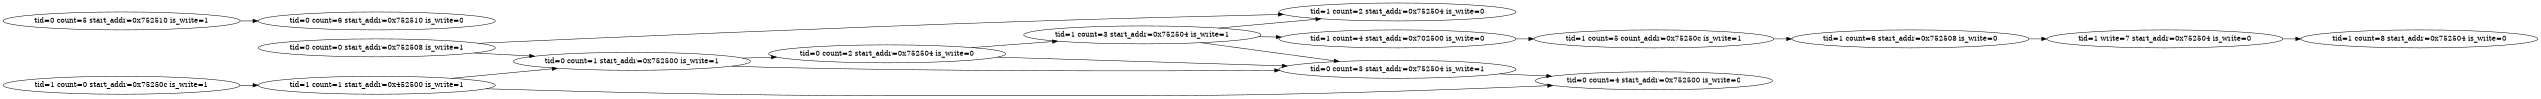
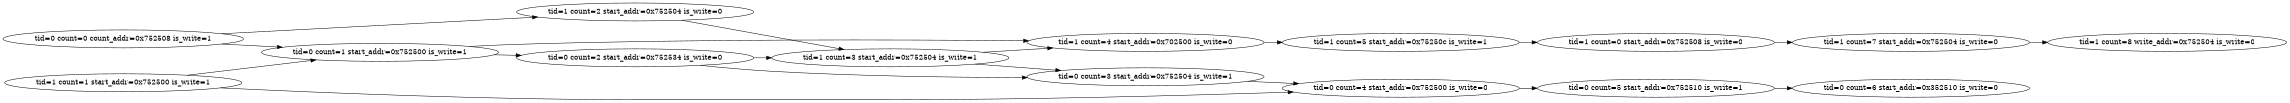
node "tid=0 count=6 start_addr=0x752510 is_write=0": label "tid=0 count=6 start_addr=0x752510 is_write=0" -> "tid=0 count=6 start_addr=0x352510 is_write=0"
edge "tid=1 count=3 start_addr=0x752504 is_write=1" -> "tid=1 count=2 start_addr=0x752504 is_write=0": reversed
node "tid=1 count=5 count_addr=0x75250c is_write=1": label "tid=1 count=5 count_addr=0x75250c is_write=1" -> "tid=1 count=5 start_addr=0x75250c is_write=1"
node "tid=1 count=6 start_addr=0x752508 is_write=0": label "tid=1 count=6 start_addr=0x752508 is_write=0" -> "tid=1 count=0 start_addr=0x752508 is_write=0"
node "tid=1 write=7 start_addr=0x752504 is_write=0": label "tid=1 write=7 start_addr=0x752504 is_write=0" -> "tid=1 count=7 start_addr=0x752504 is_write=0"
node "tid=1 count=8 start_addr=0x752504 is_write=0": label "tid=1 count=8 start_addr=0x752504 is_write=0" -> "tid=1 count=8 write_addr=0x752504 is_write=0"
node "tid=0 count=0 start_addr=0x752508 is_write=1": label "tid=0 count=0 start_addr=0x752508 is_write=1" -> "tid=0 count=0 count_addr=0x752508 is_write=1"
node "tid=0 count=2 start_addr=0x752504 is_write=0": label "tid=0 count=2 start_addr=0x752504 is_write=0" -> "tid=0 count=2 start_addr=0x752534 is_write=0"
edge "tid=0 count=1 start_addr=0x752500 is_write=1" -> "tid=0 count=3 start_addr=0x752504 is_write=1": now "tid=0 count=1 start_addr=0x752500 is_write=1" -> "tid=1 count=4 start_addr=0x702500 is_write=0"
node "tid=1 count=0 start_addr=0x75250c is_write=1": removed
node "tid=1 count=1 start_addr=0x452500 is_write=1": label "tid=1 count=1 start_addr=0x452500 is_write=1" -> "tid=1 count=1 start_addr=0x752500 is_write=1"
edge "tid=0 count=4 start_addr=0x752500 is_write=0" -> "tid=0 count=5 start_addr=0x752510 is_write=1": added
